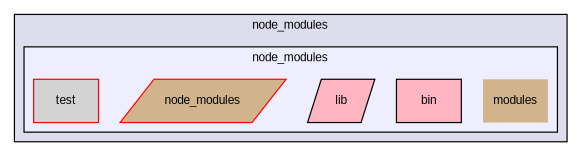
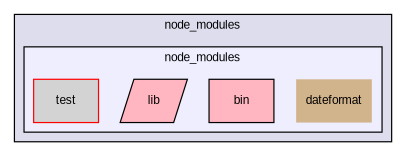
node "node_modules": removed
node "modules": label "modules" -> "dateformat"
